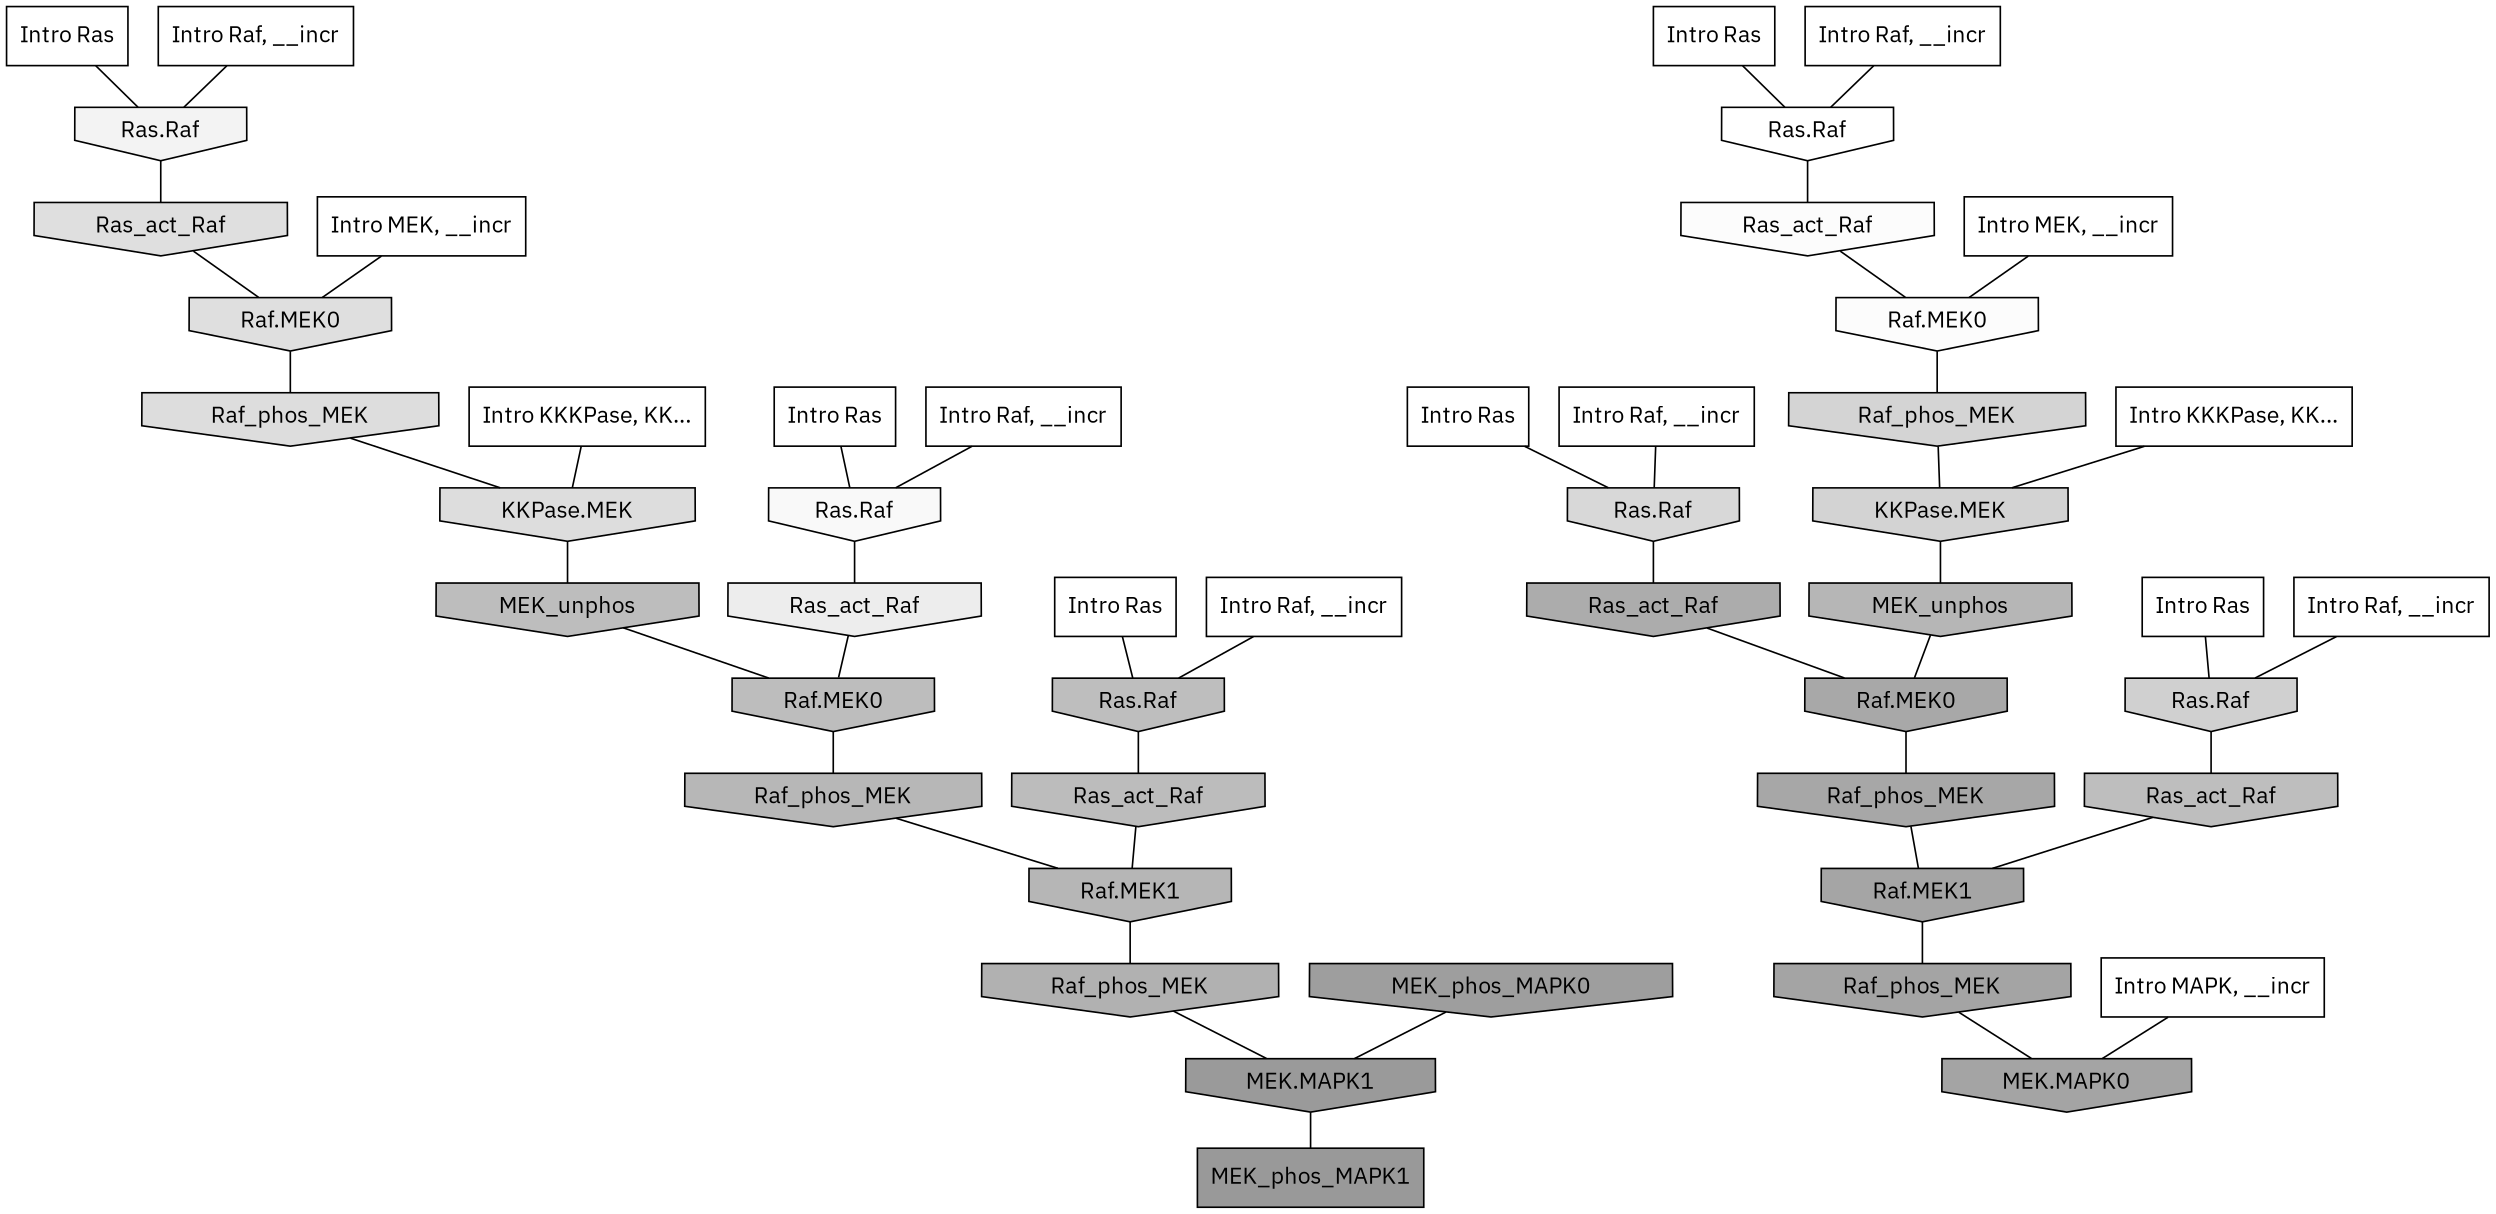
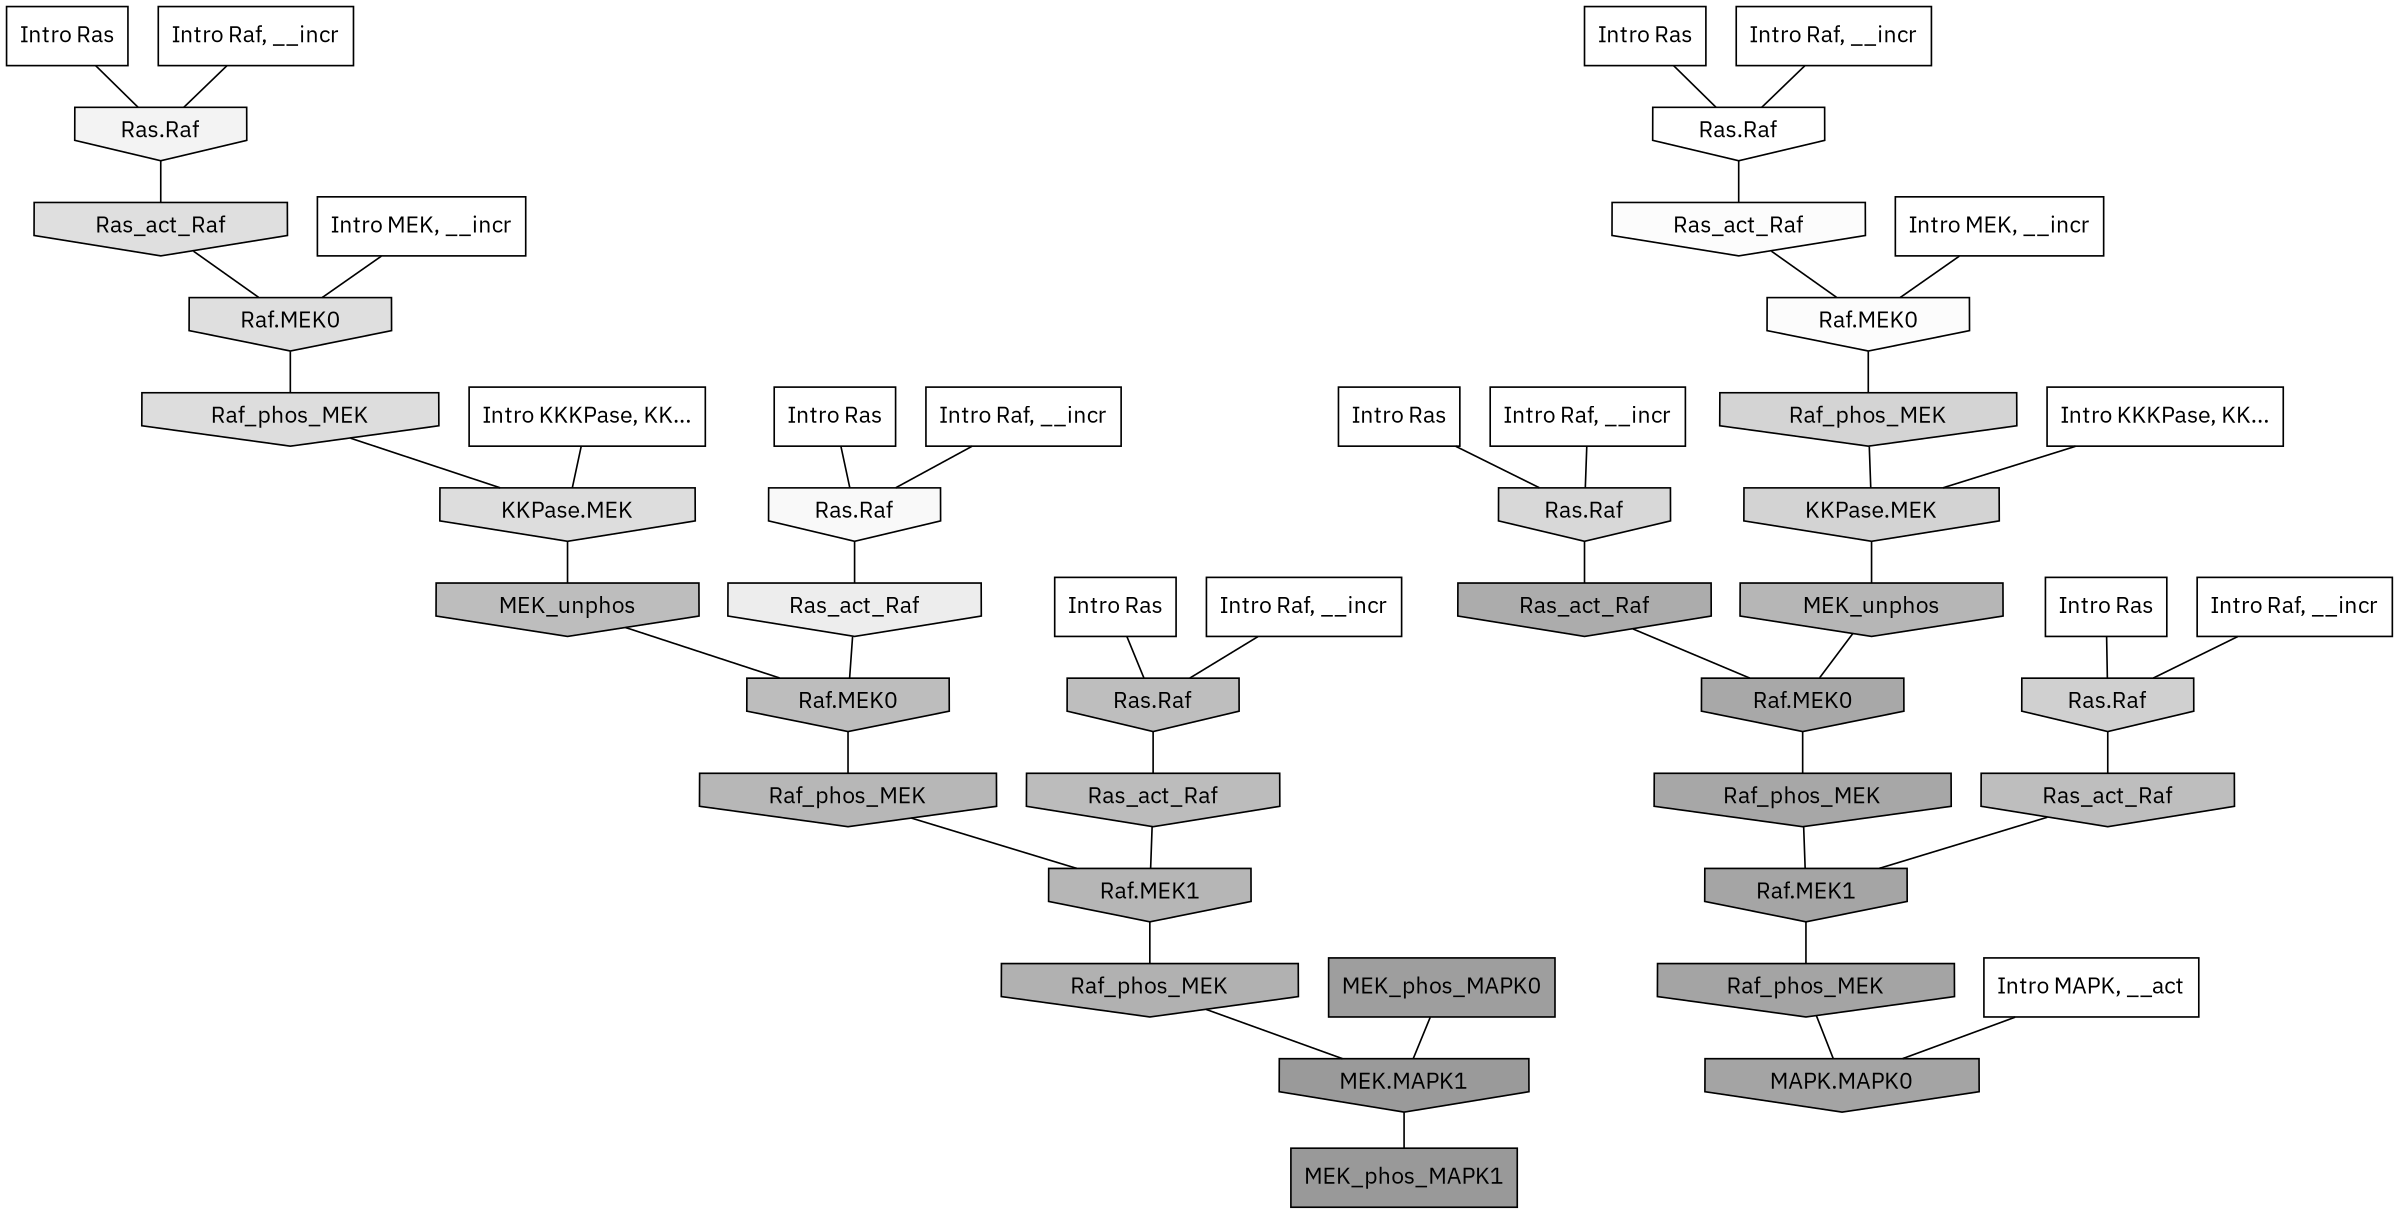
node "MEK_phos_MAPK0": shape invhouse -> box
node "Intro MAPK, __incr": label "Intro MAPK, __incr" -> "Intro MAPK, __act"
node "MEK.MAPK0": label "MEK.MAPK0" -> "MAPK.MAPK0"
